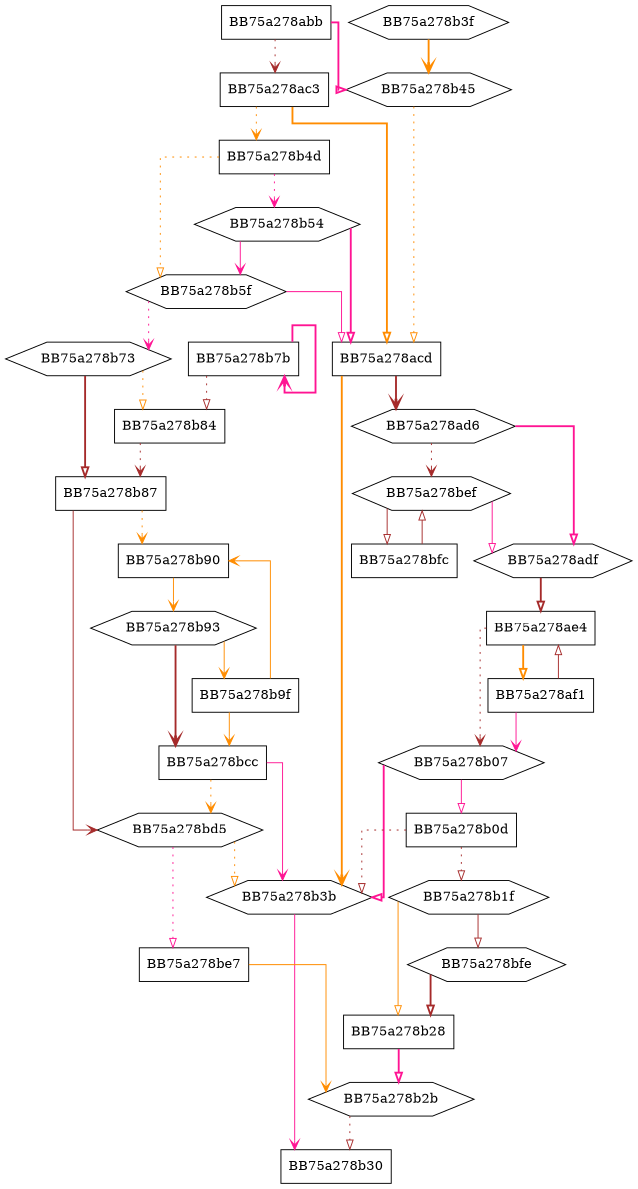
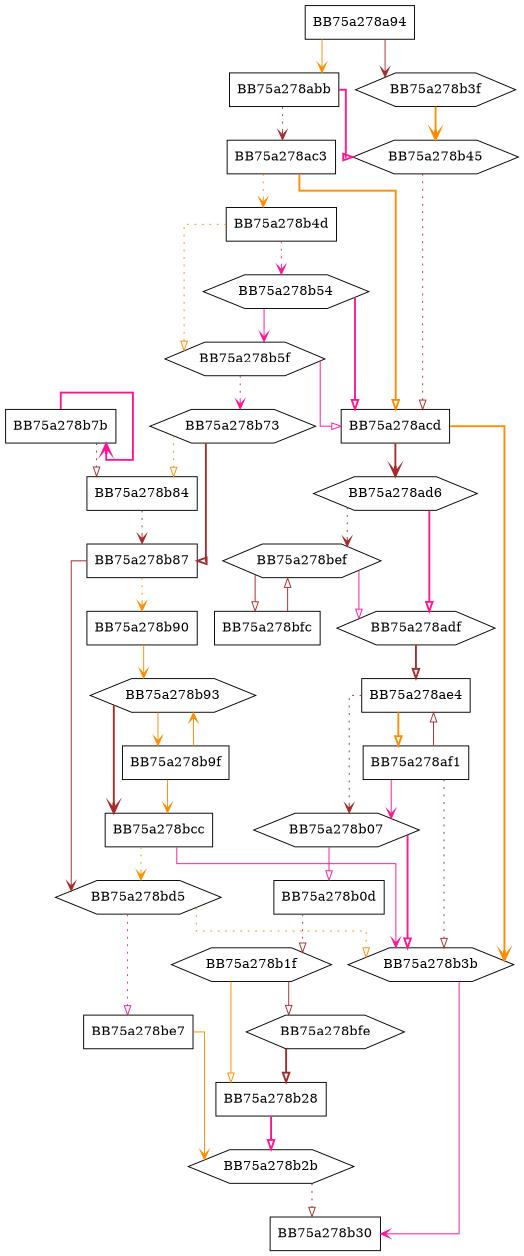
node "BB75a278a94": added
edge "BB75a278b45" -> "BB75a278acd": color darkorange -> brown
edge "BB75a278b9f" -> "BB75a278b90": now "BB75a278b9f" -> "BB75a278b93"
edge "BB75a278b0d" -> "BB75a278b3b": now "BB75a278af1" -> "BB75a278b3b"
